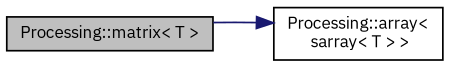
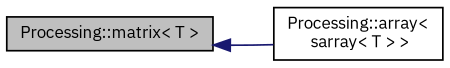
edge "Processing::matrix< T >" -> "Processing::array< sarray< T > >": reversed
